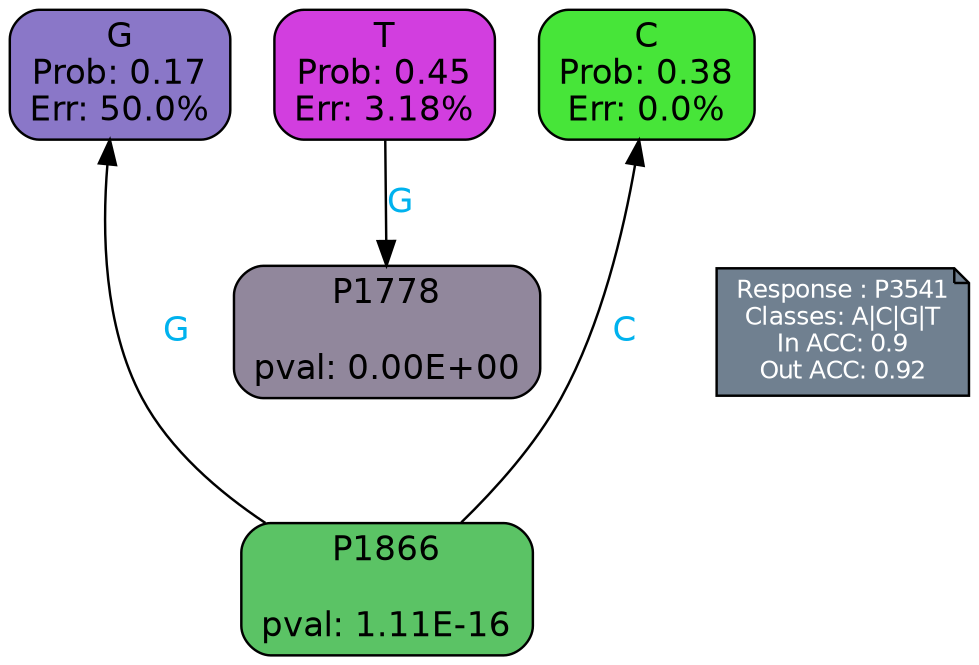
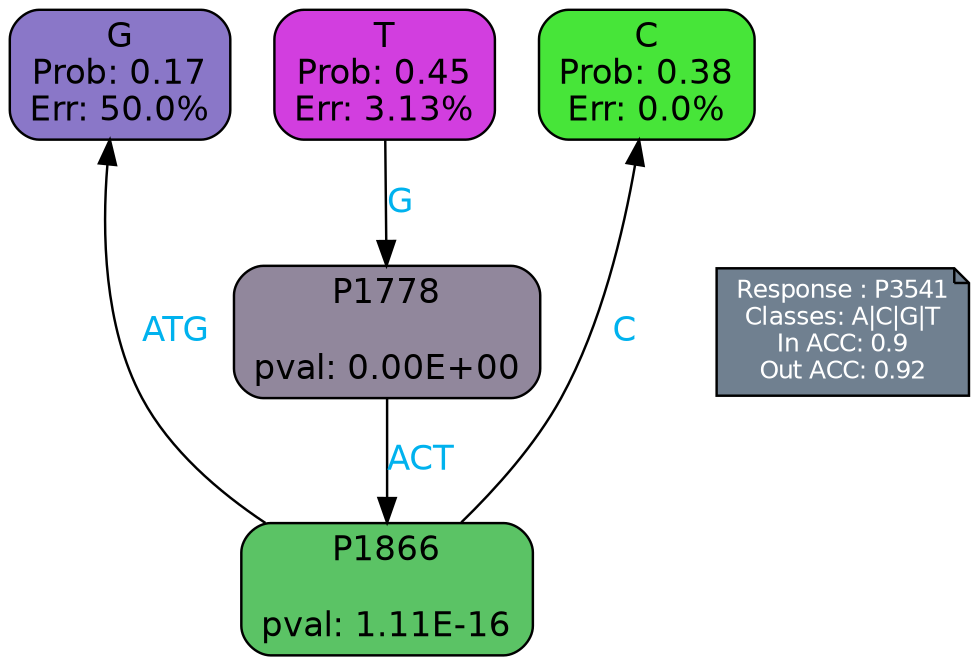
node "T Prob: 0.45 Err: 3.18%": label "T Prob: 0.45 Err: 3.18%" -> "T Prob: 0.45 Err: 3.13%"
edge "P1866 pval: 1.11E-16" -> "G Prob: 0.17 Err: 50.0%": label "G" -> "ATG"
edge "P1778 pval: 0.00E+00" -> "P1866 pval: 1.11E-16": added, label "ACT"
